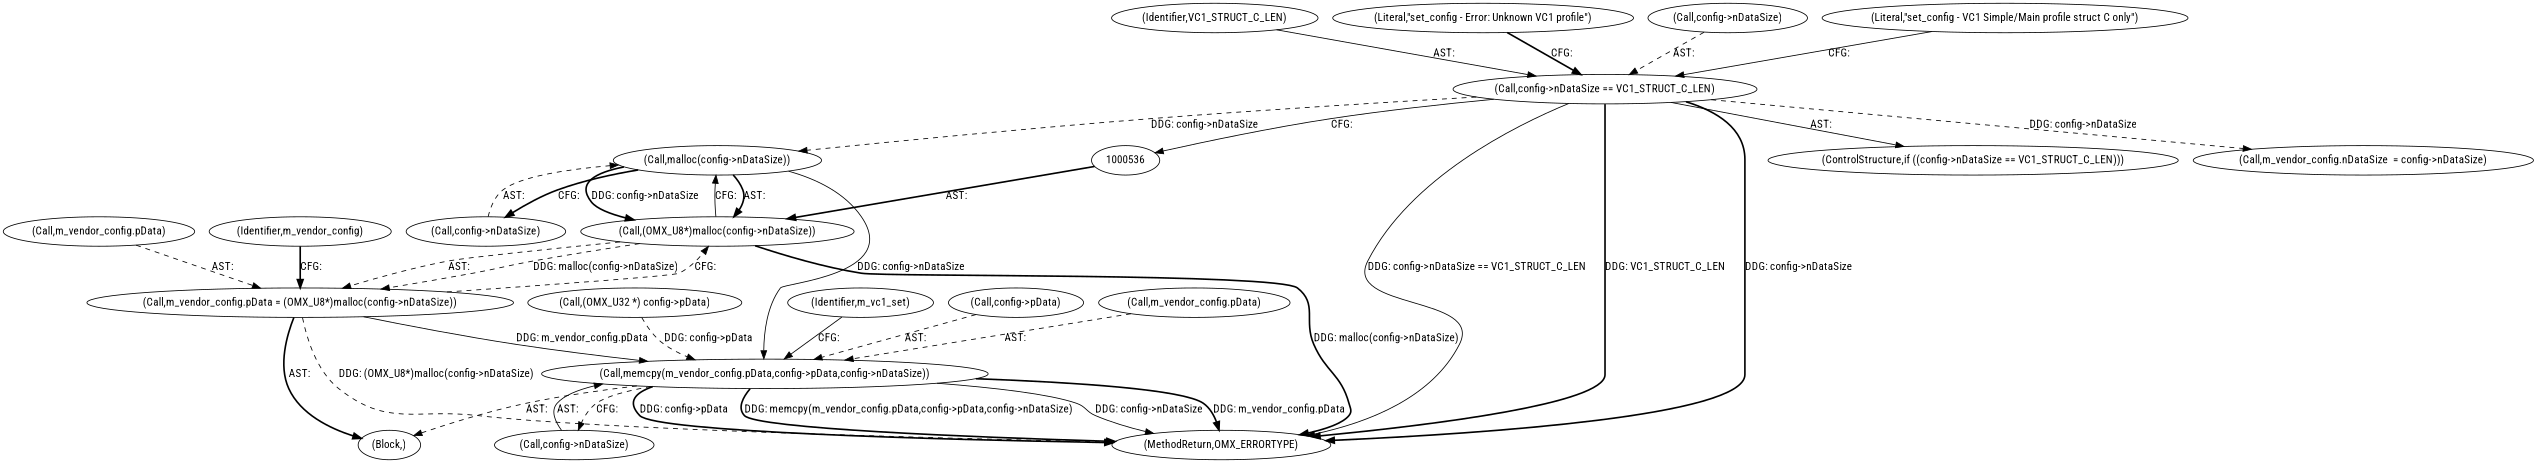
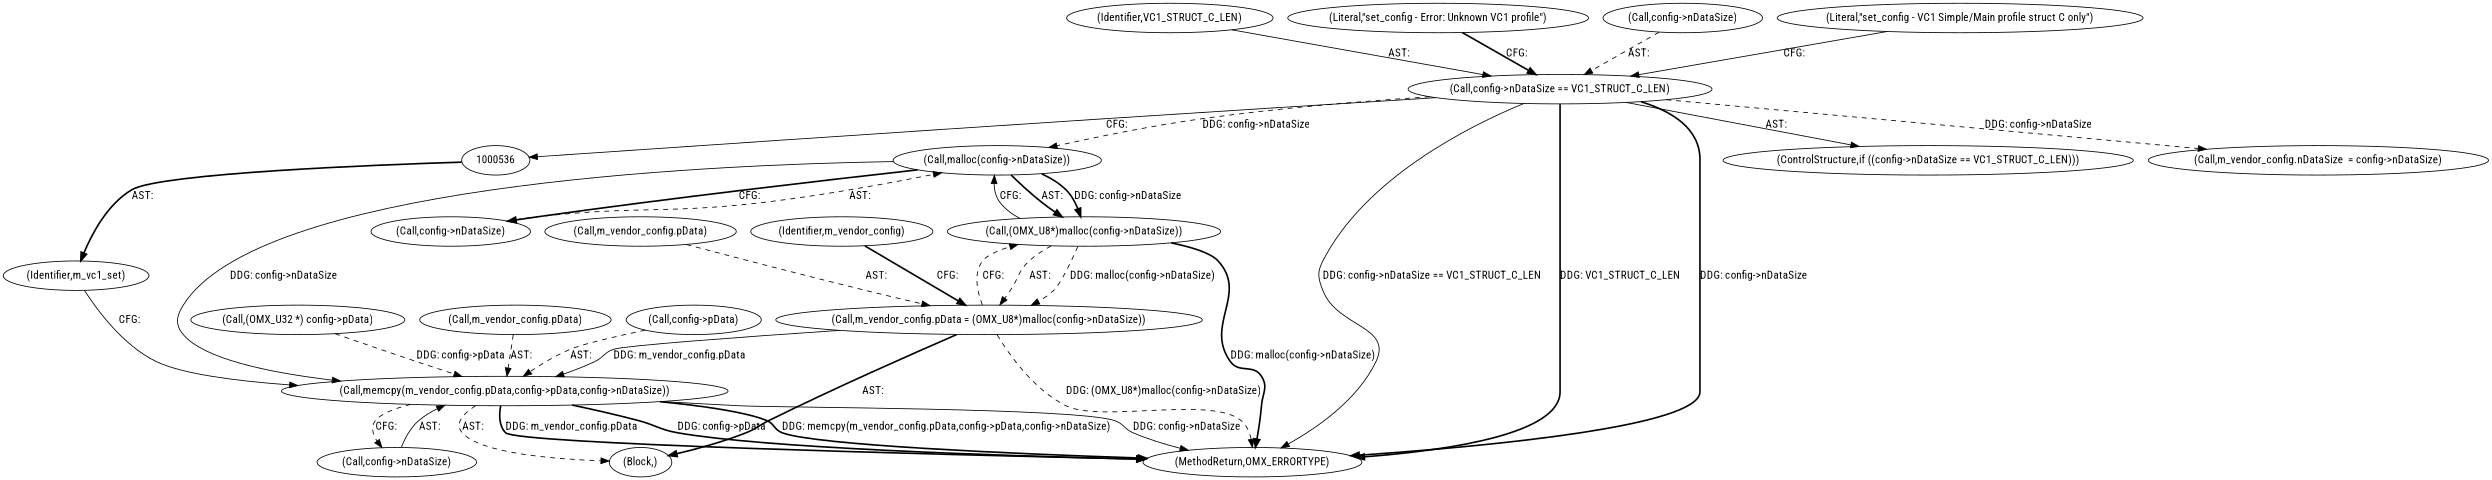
edge "1000536" -> "(Call,(OMX_U8*)malloc(config->nDataSize))": now "1000536" -> "(Identifier,m_vc1_set)"
